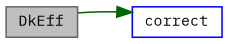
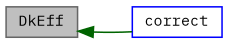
edge "DkEff" -> "correct": reversed
